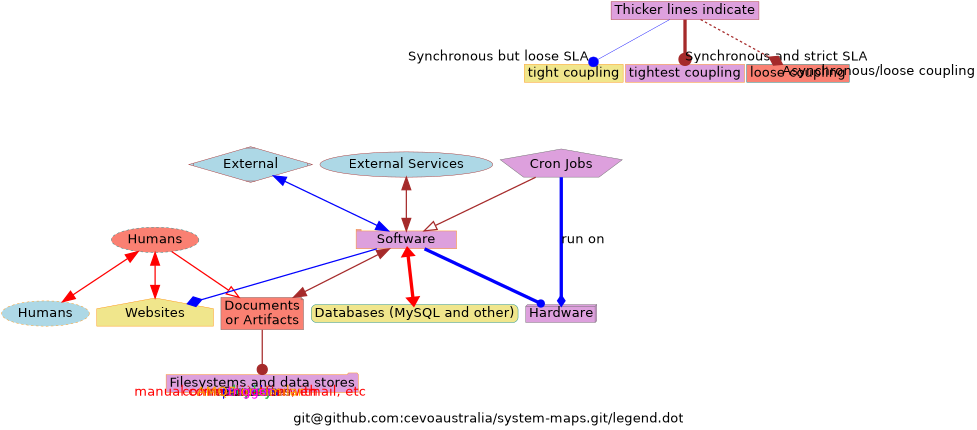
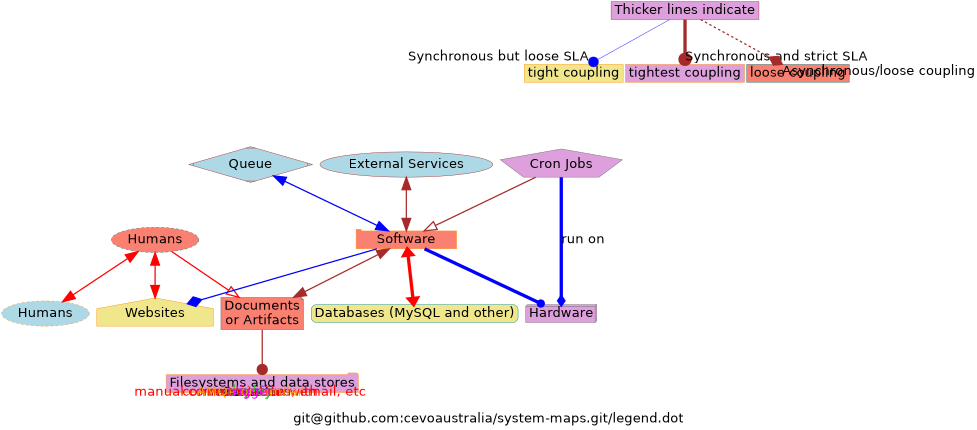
node "External": label "External" -> "Queue"
node "Software": fillcolor plum -> salmon
edge "Software" -> "Websites": label "provides" -> "email"
